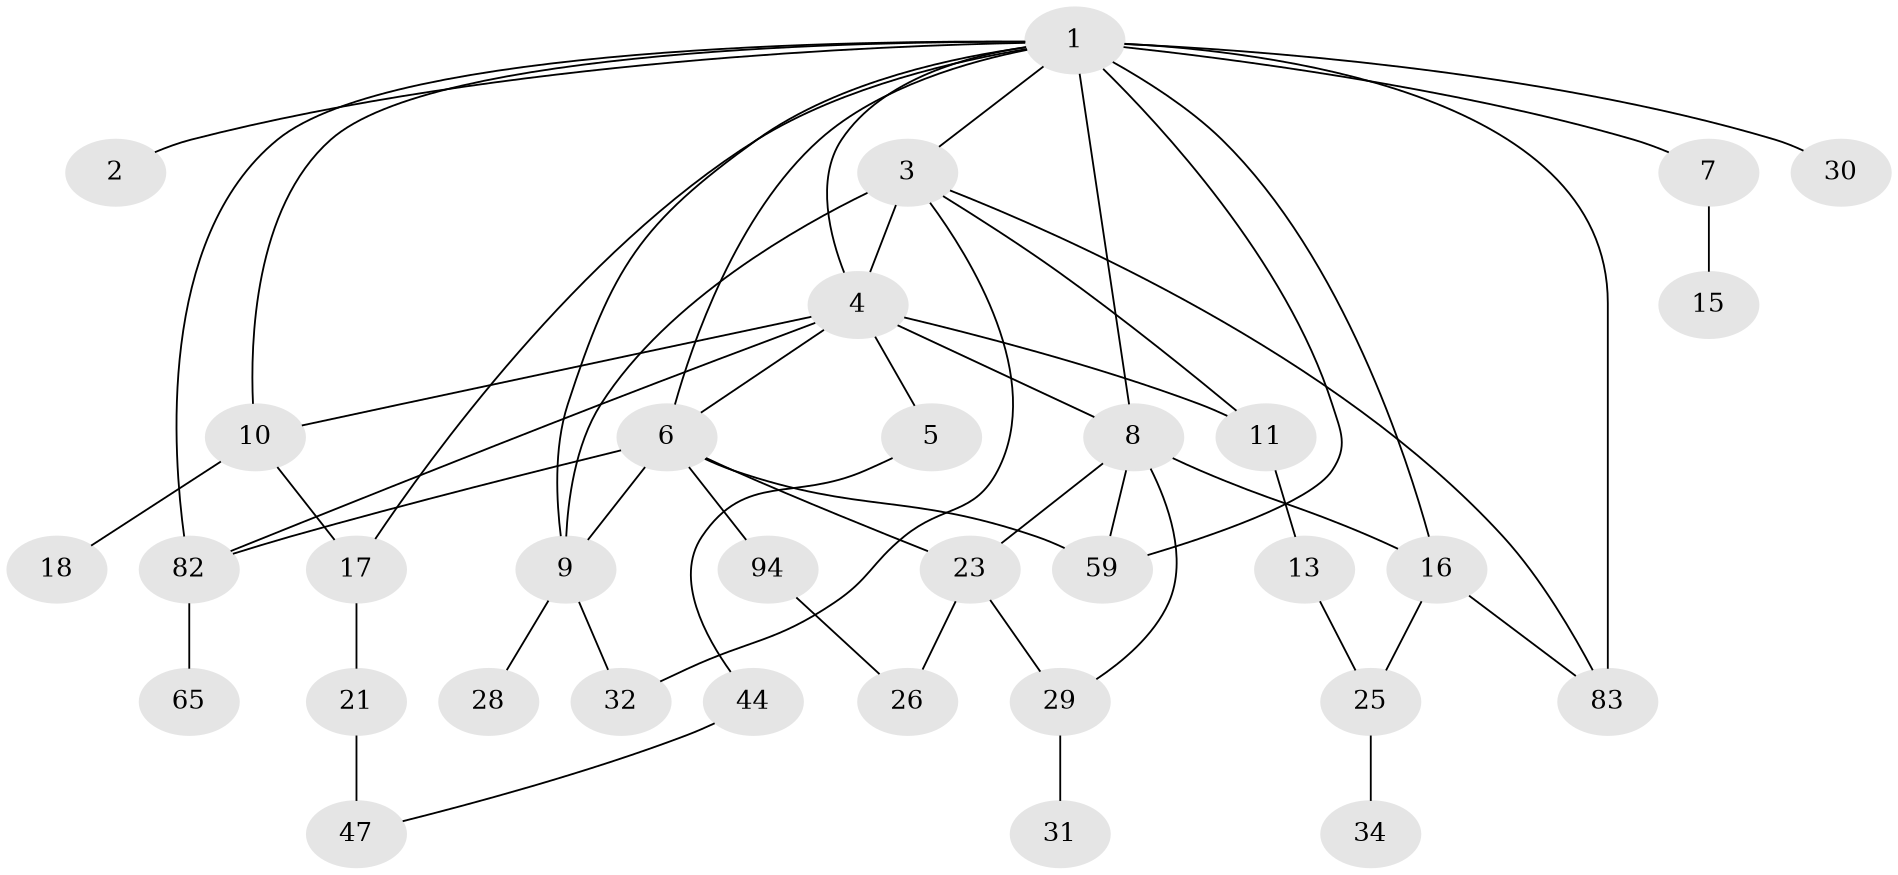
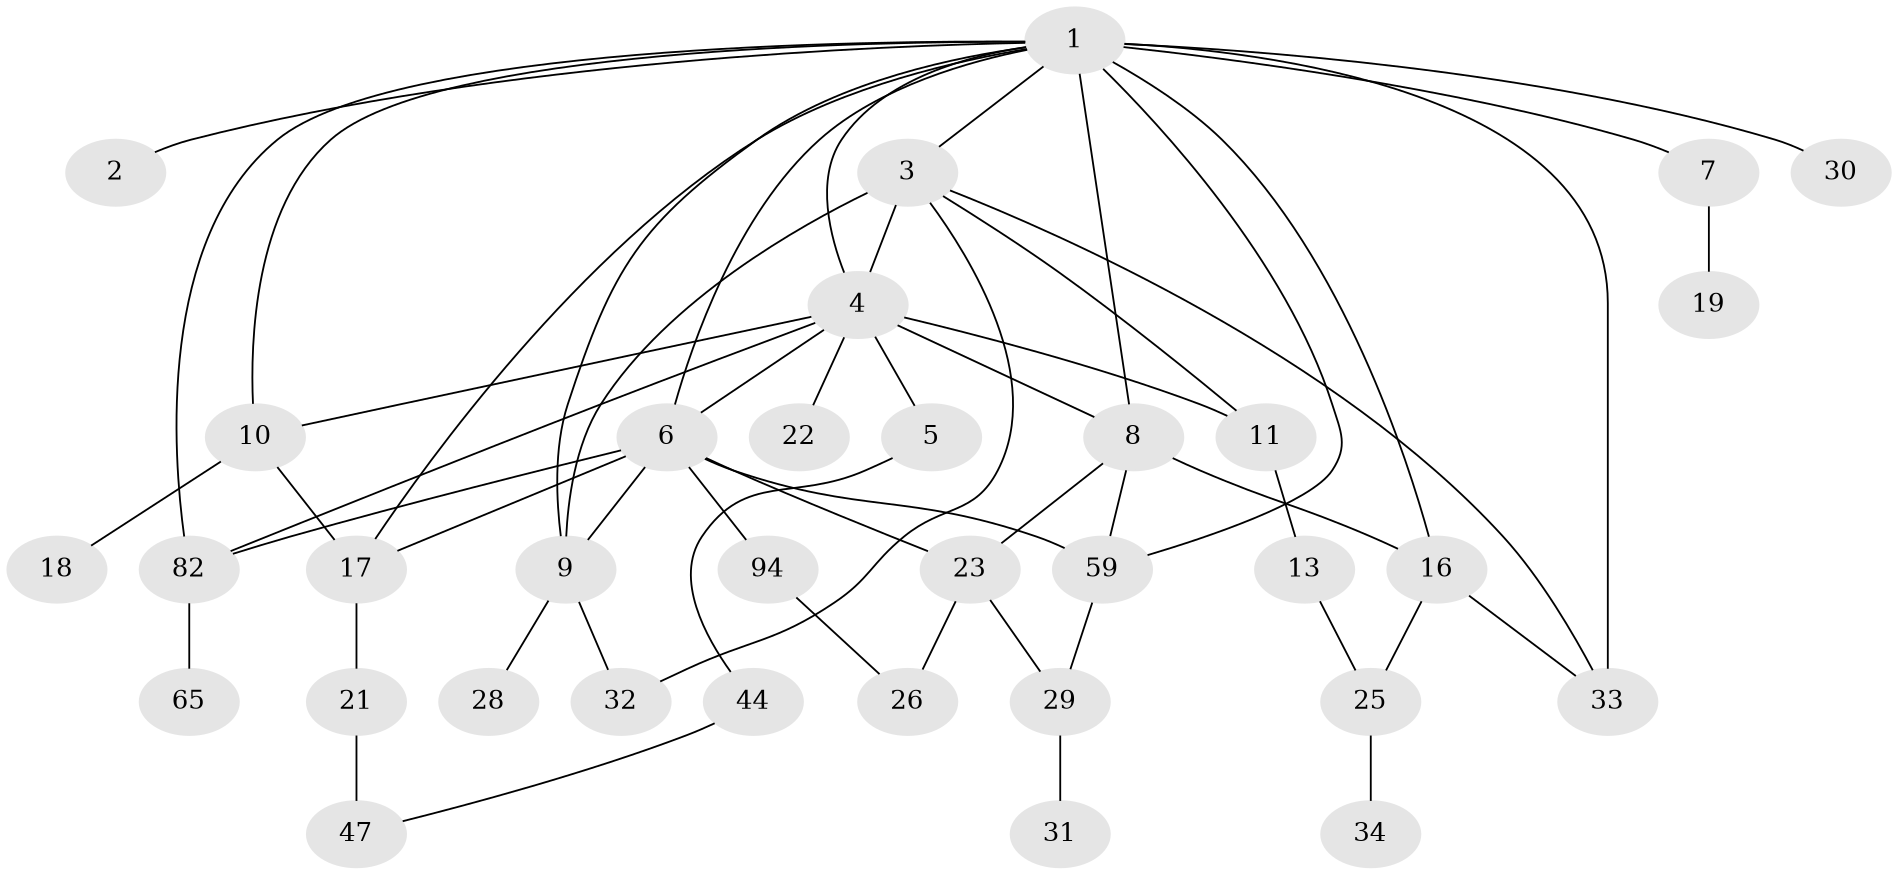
node "15": label "15" -> "19"
node "22": added
edge "6" -- "17": added
edge "8" -- "29": now "59" -- "29"
node "83": label "83" -> "33"
